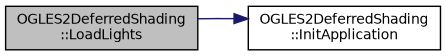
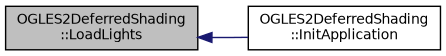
edge "OGLES2DeferredShading ::LoadLights" -> "OGLES2DeferredShading ::InitApplication": reversed
